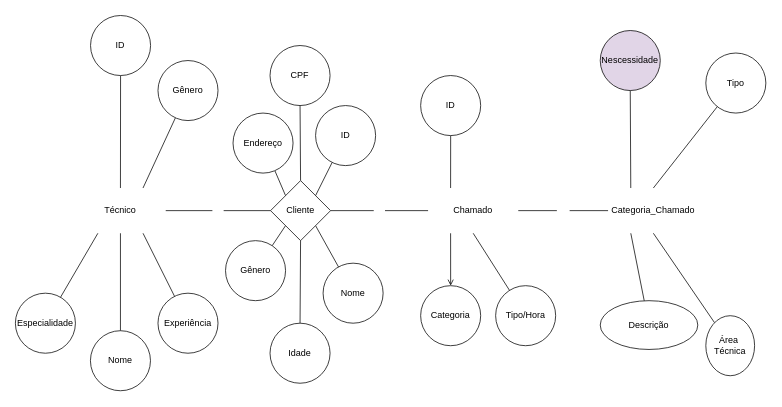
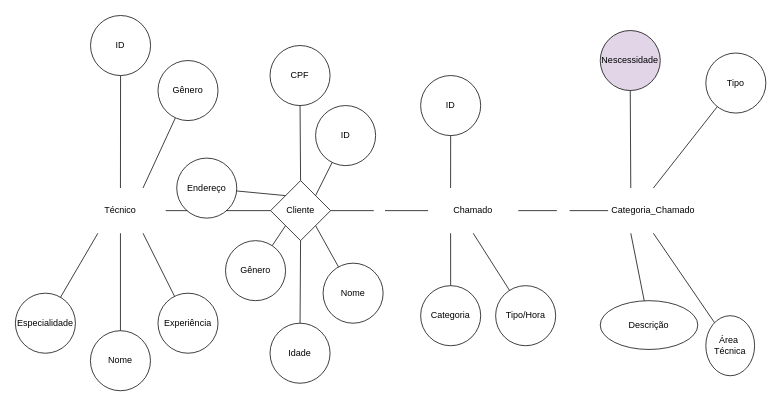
node "Endereço": moved (263, 143) -> (207, 188)
edge "Chamado" -> "Categoria": arrowhead open -> none
